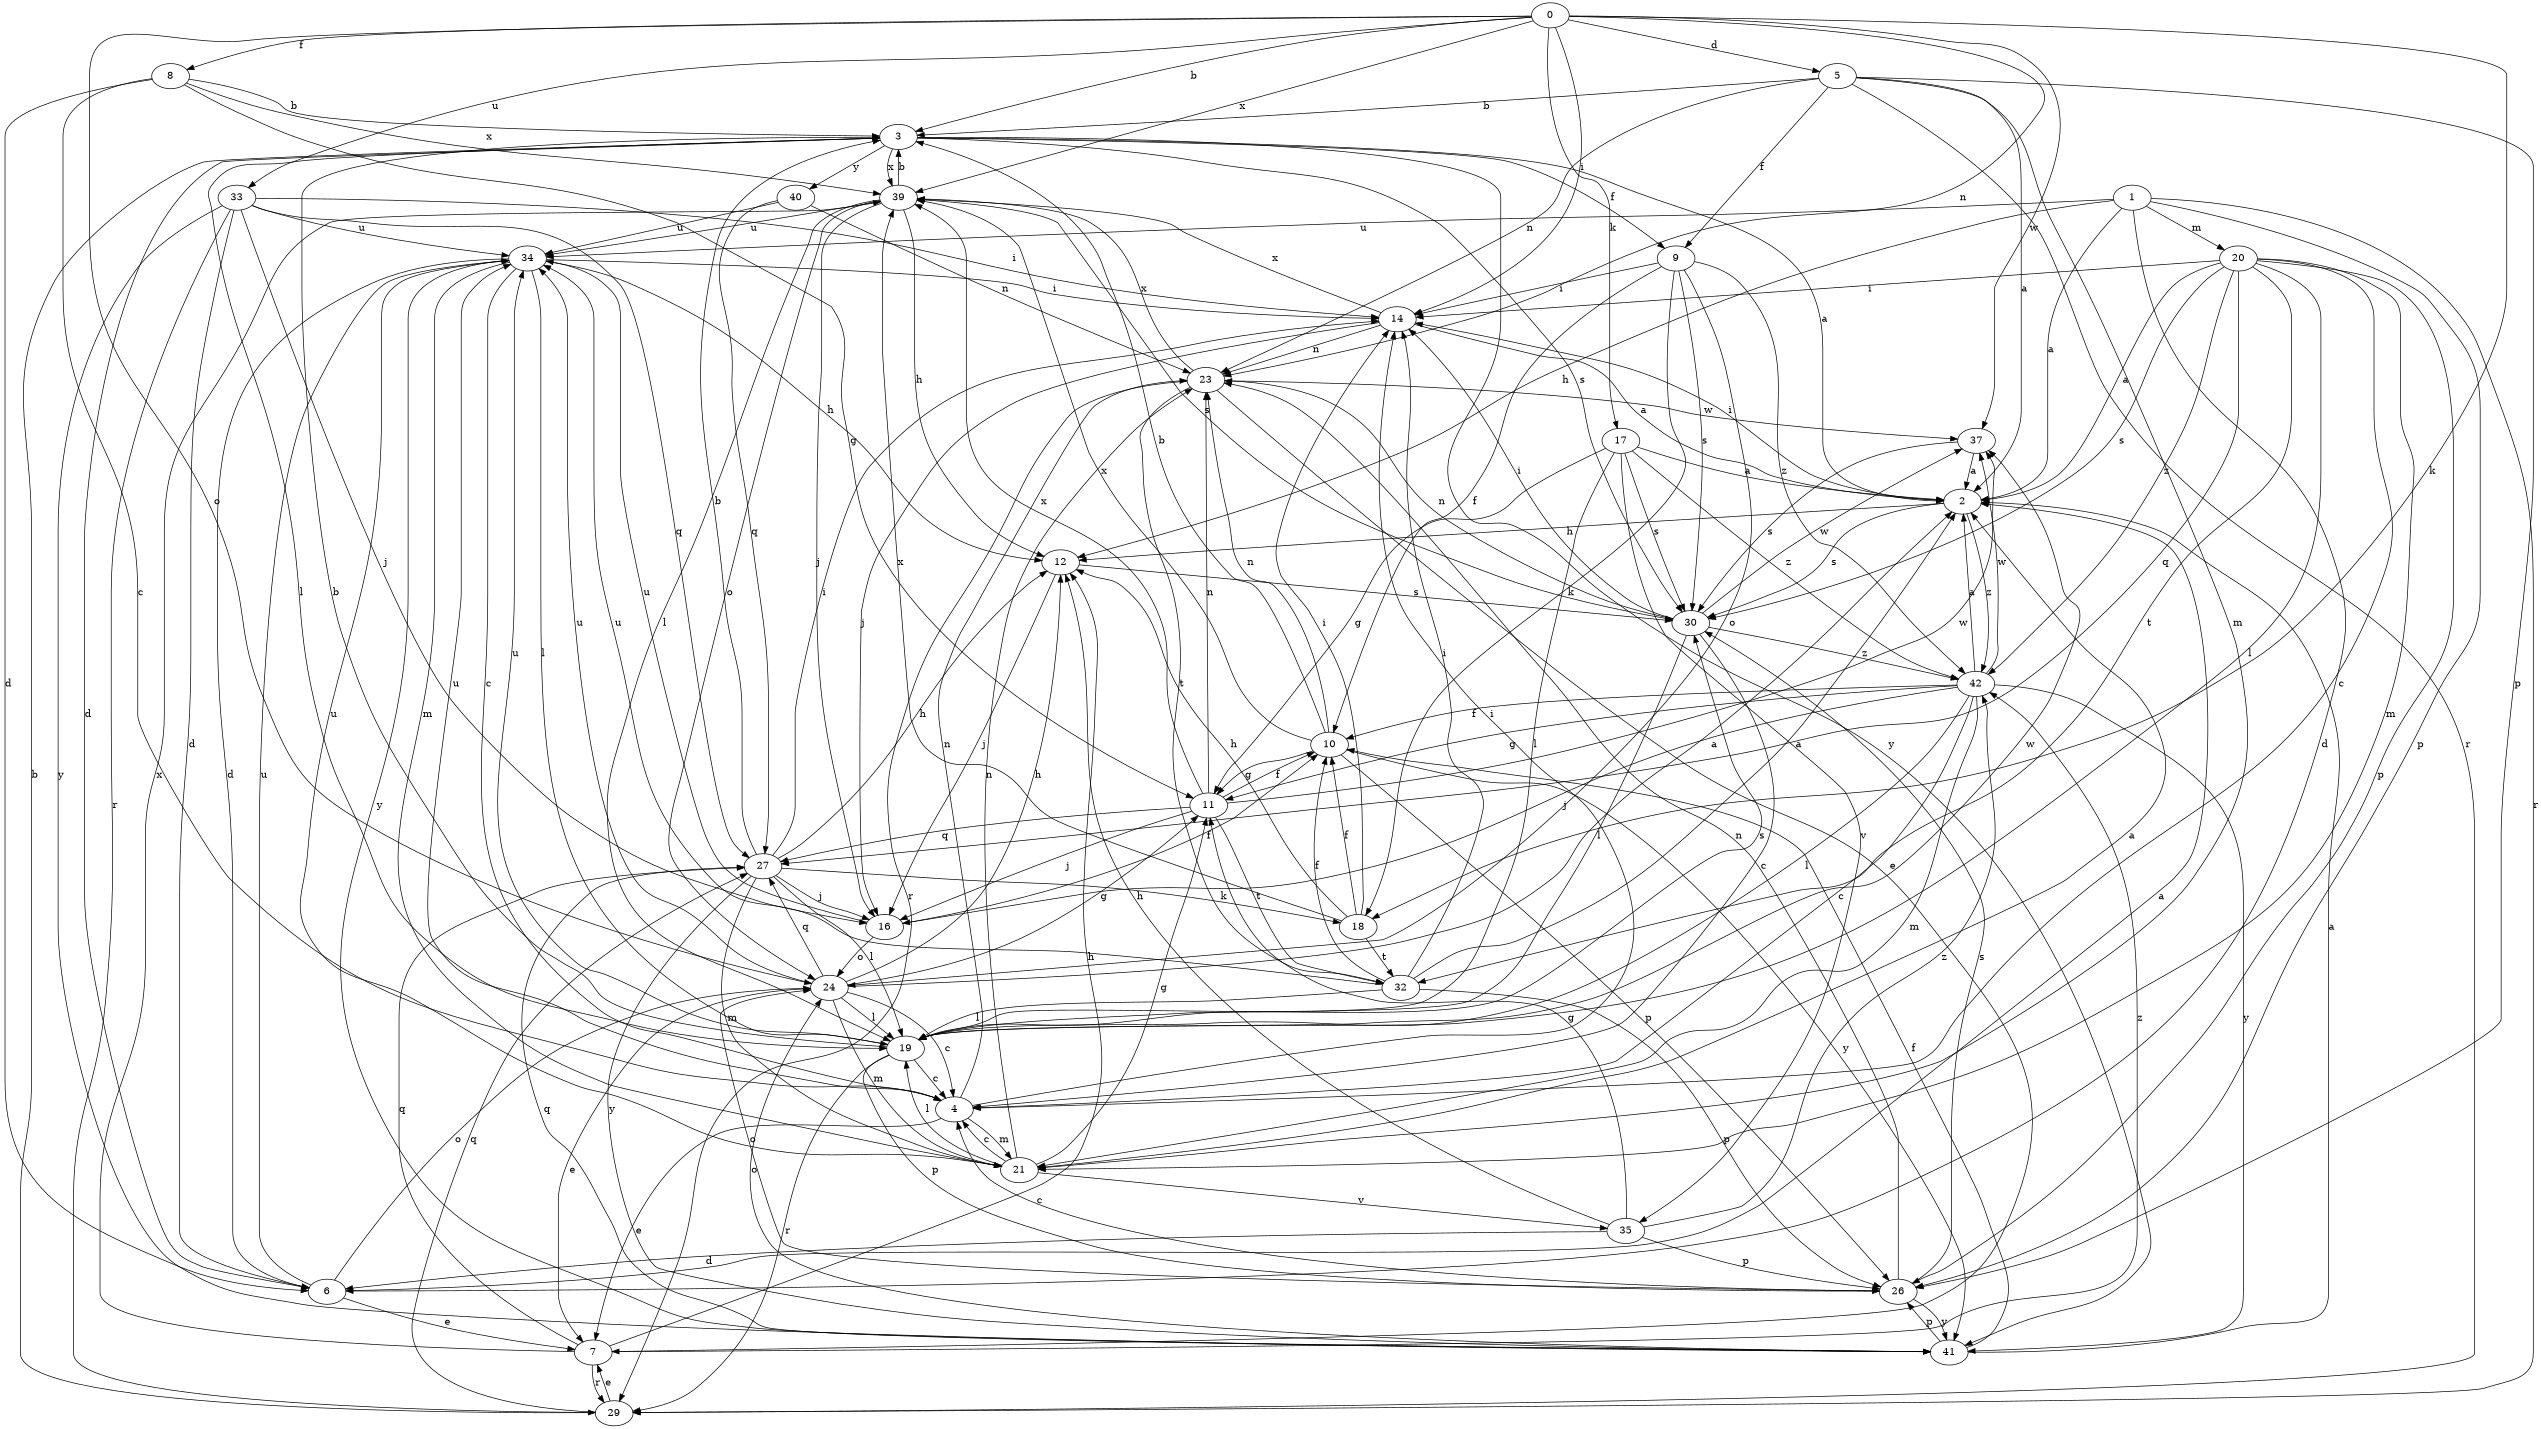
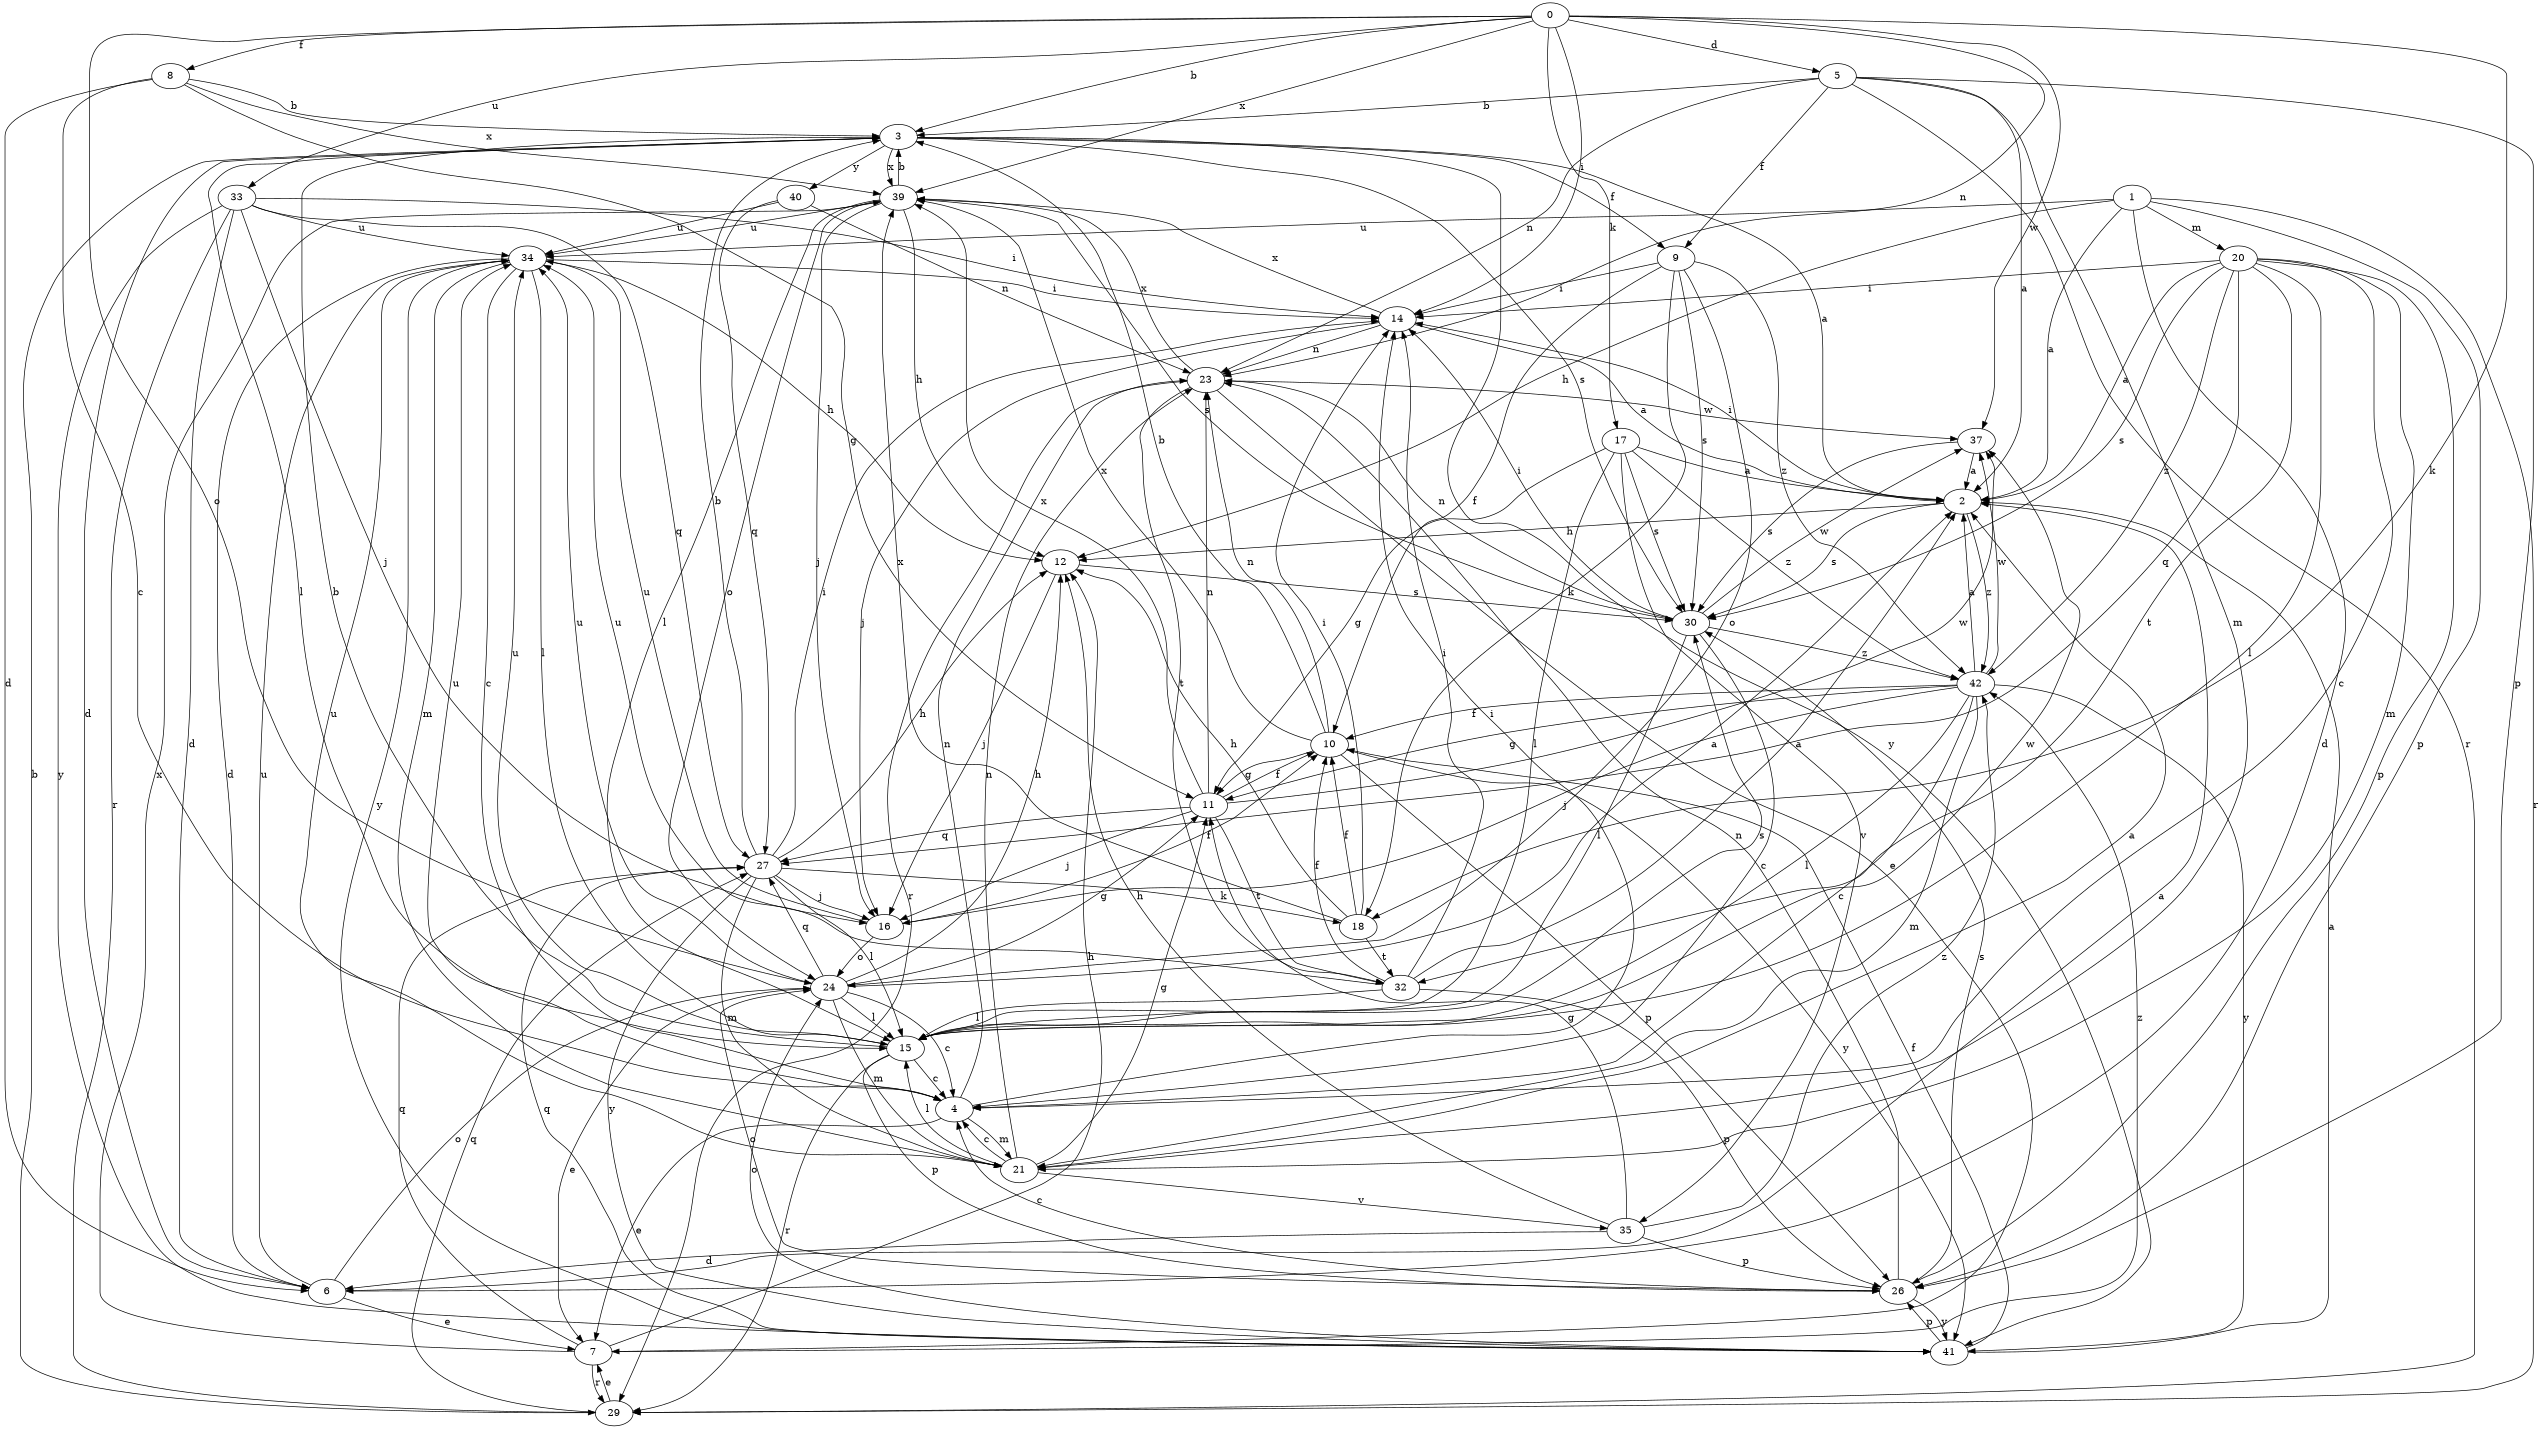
node "19": label "19" -> "15"
